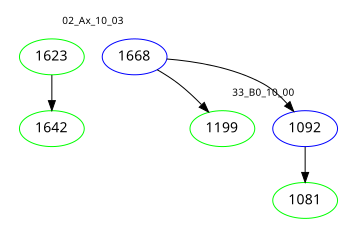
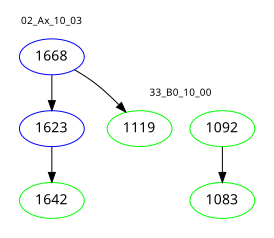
node "1623": color green -> blue
edge "1668" -> "1092": now "1668" -> "1623"
node "1199": label "1199" -> "1119"
node "1092": color blue -> green
node "1081": label "1081" -> "1083"
